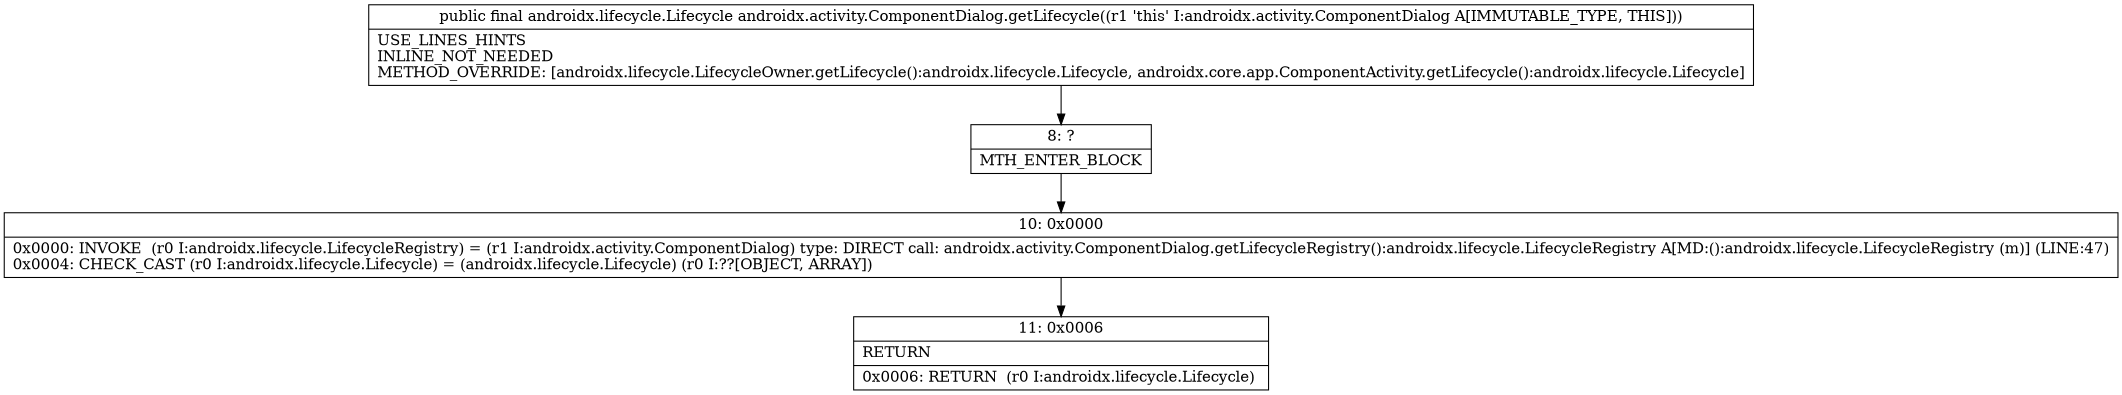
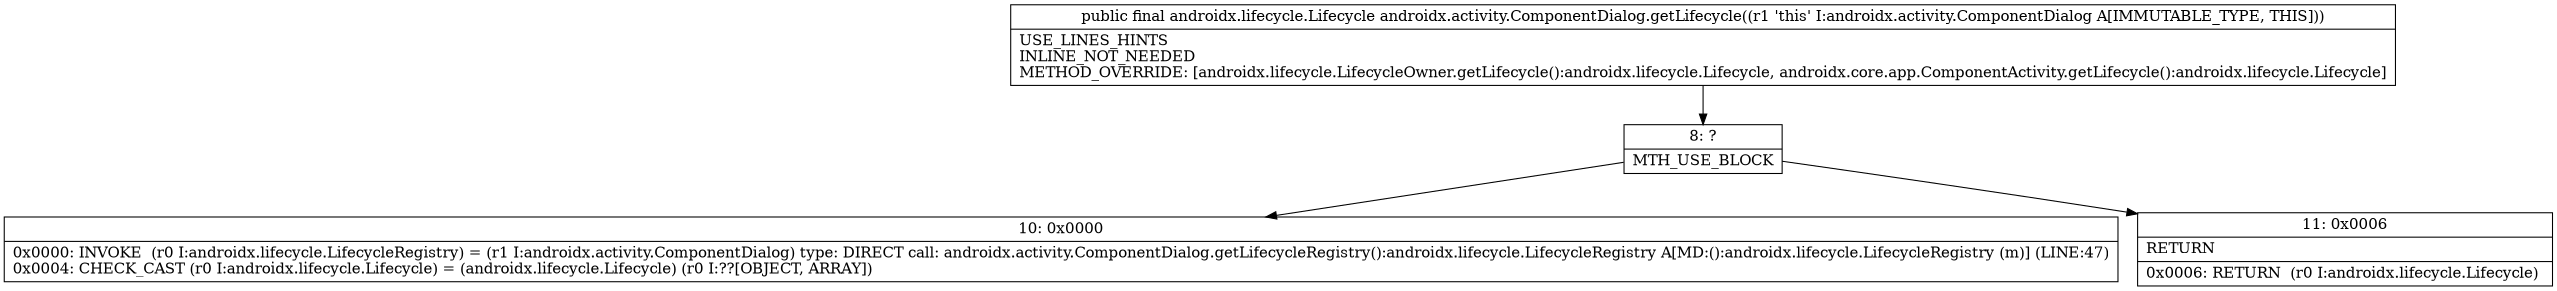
node "8: ?": text "MTH_ENTER_BLOCK" -> "MTH_USE_BLOCK"
edge "10: 0x0000" -> "11: 0x0006": now "8: ?" -> "11: 0x0006"
